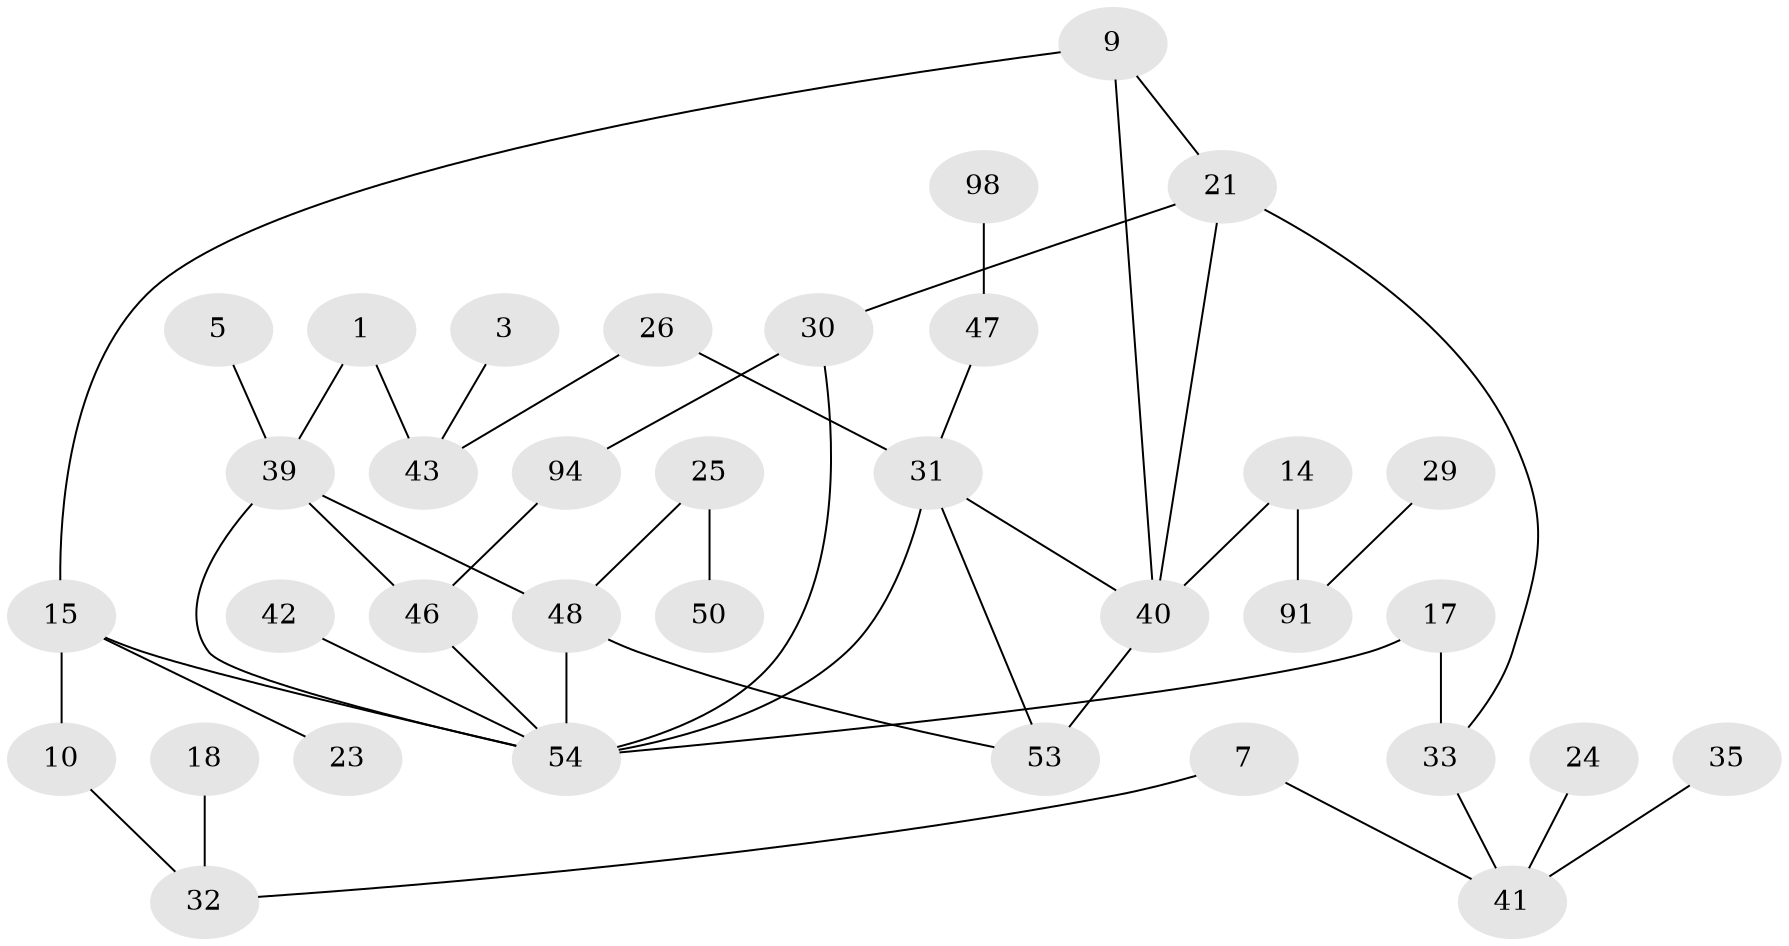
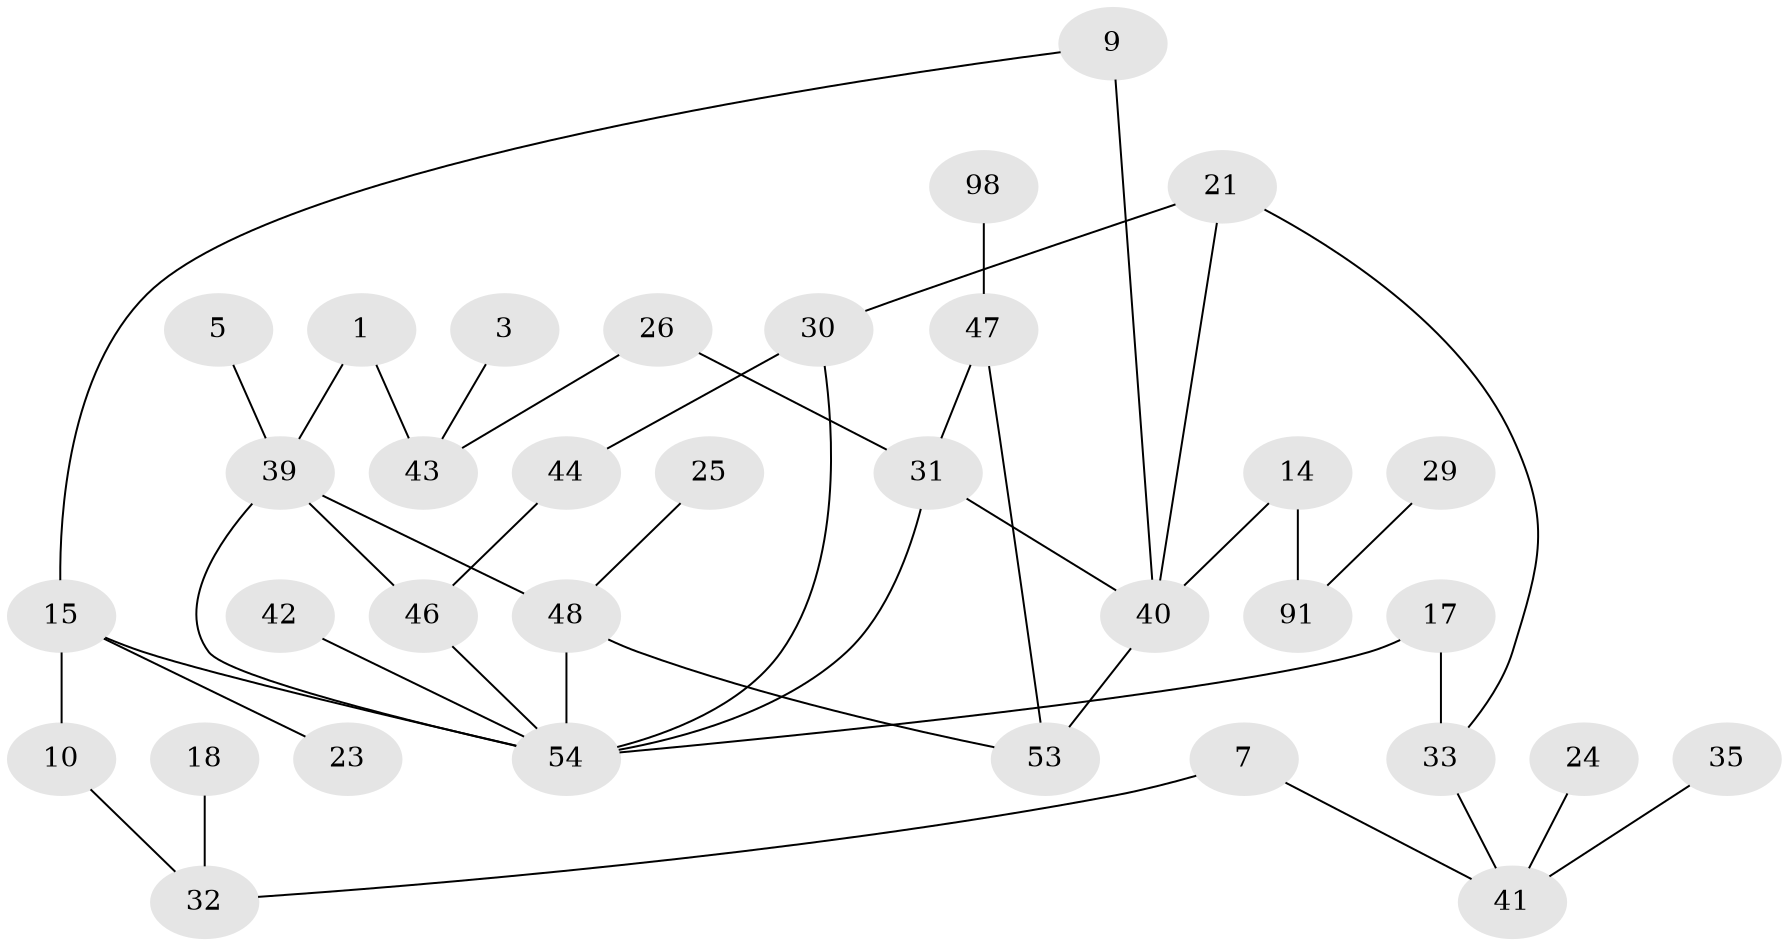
edge "9" -- "21": removed
node "94": label "94" -> "44"
node "50": removed
edge "31" -- "53": now "47" -- "53"
